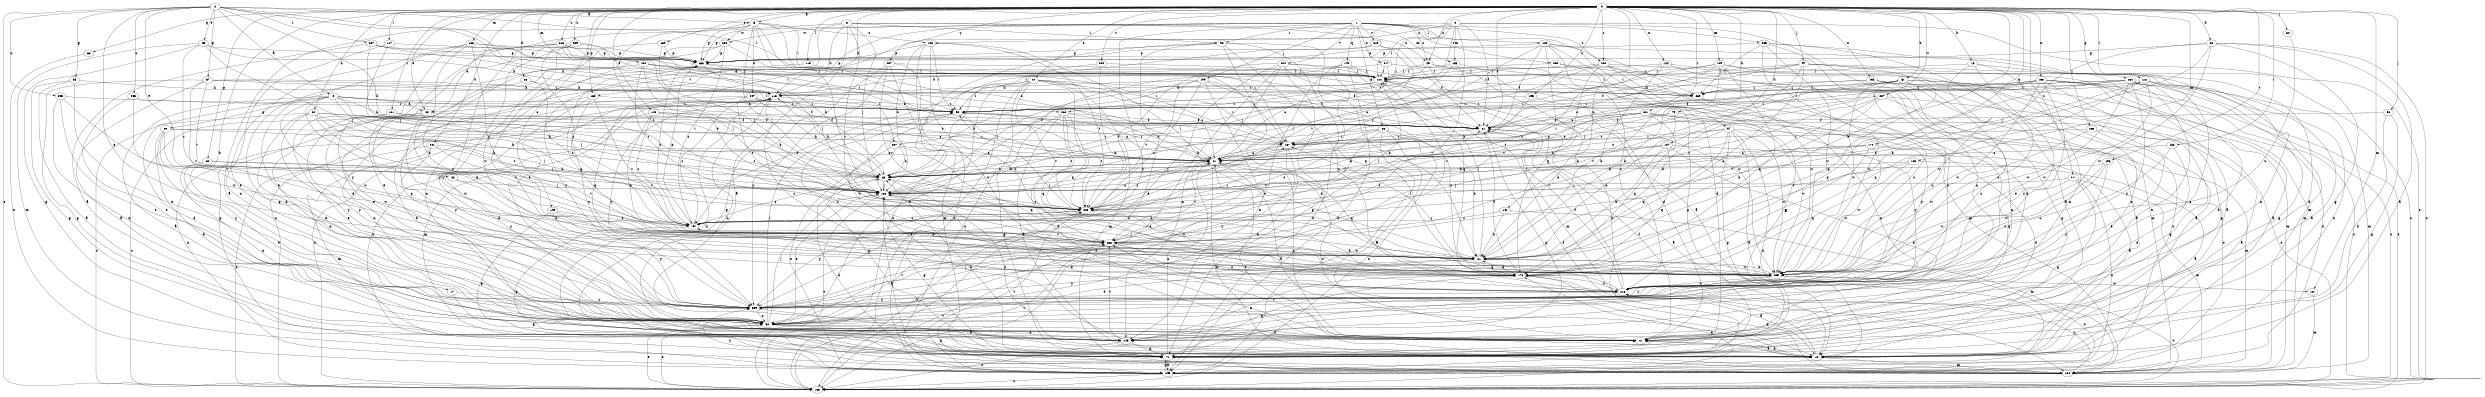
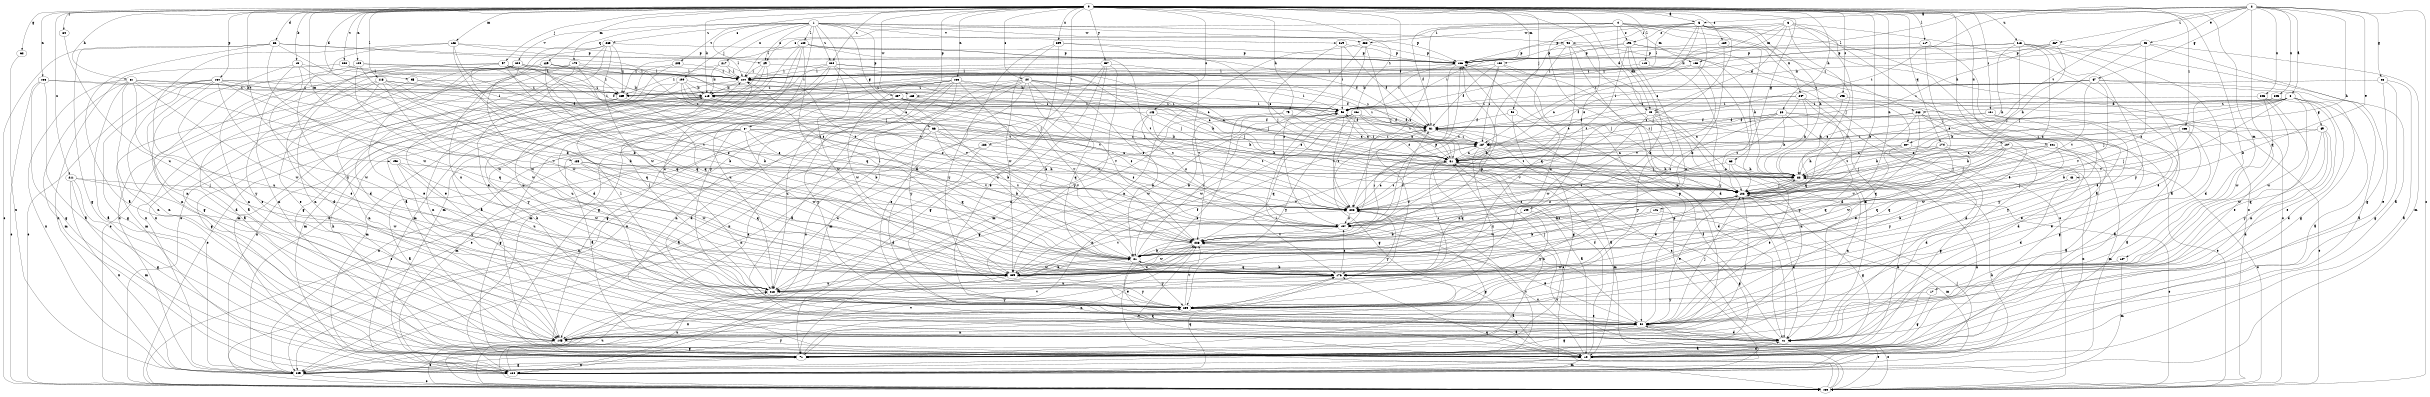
edge "239" -> "127": reversed
